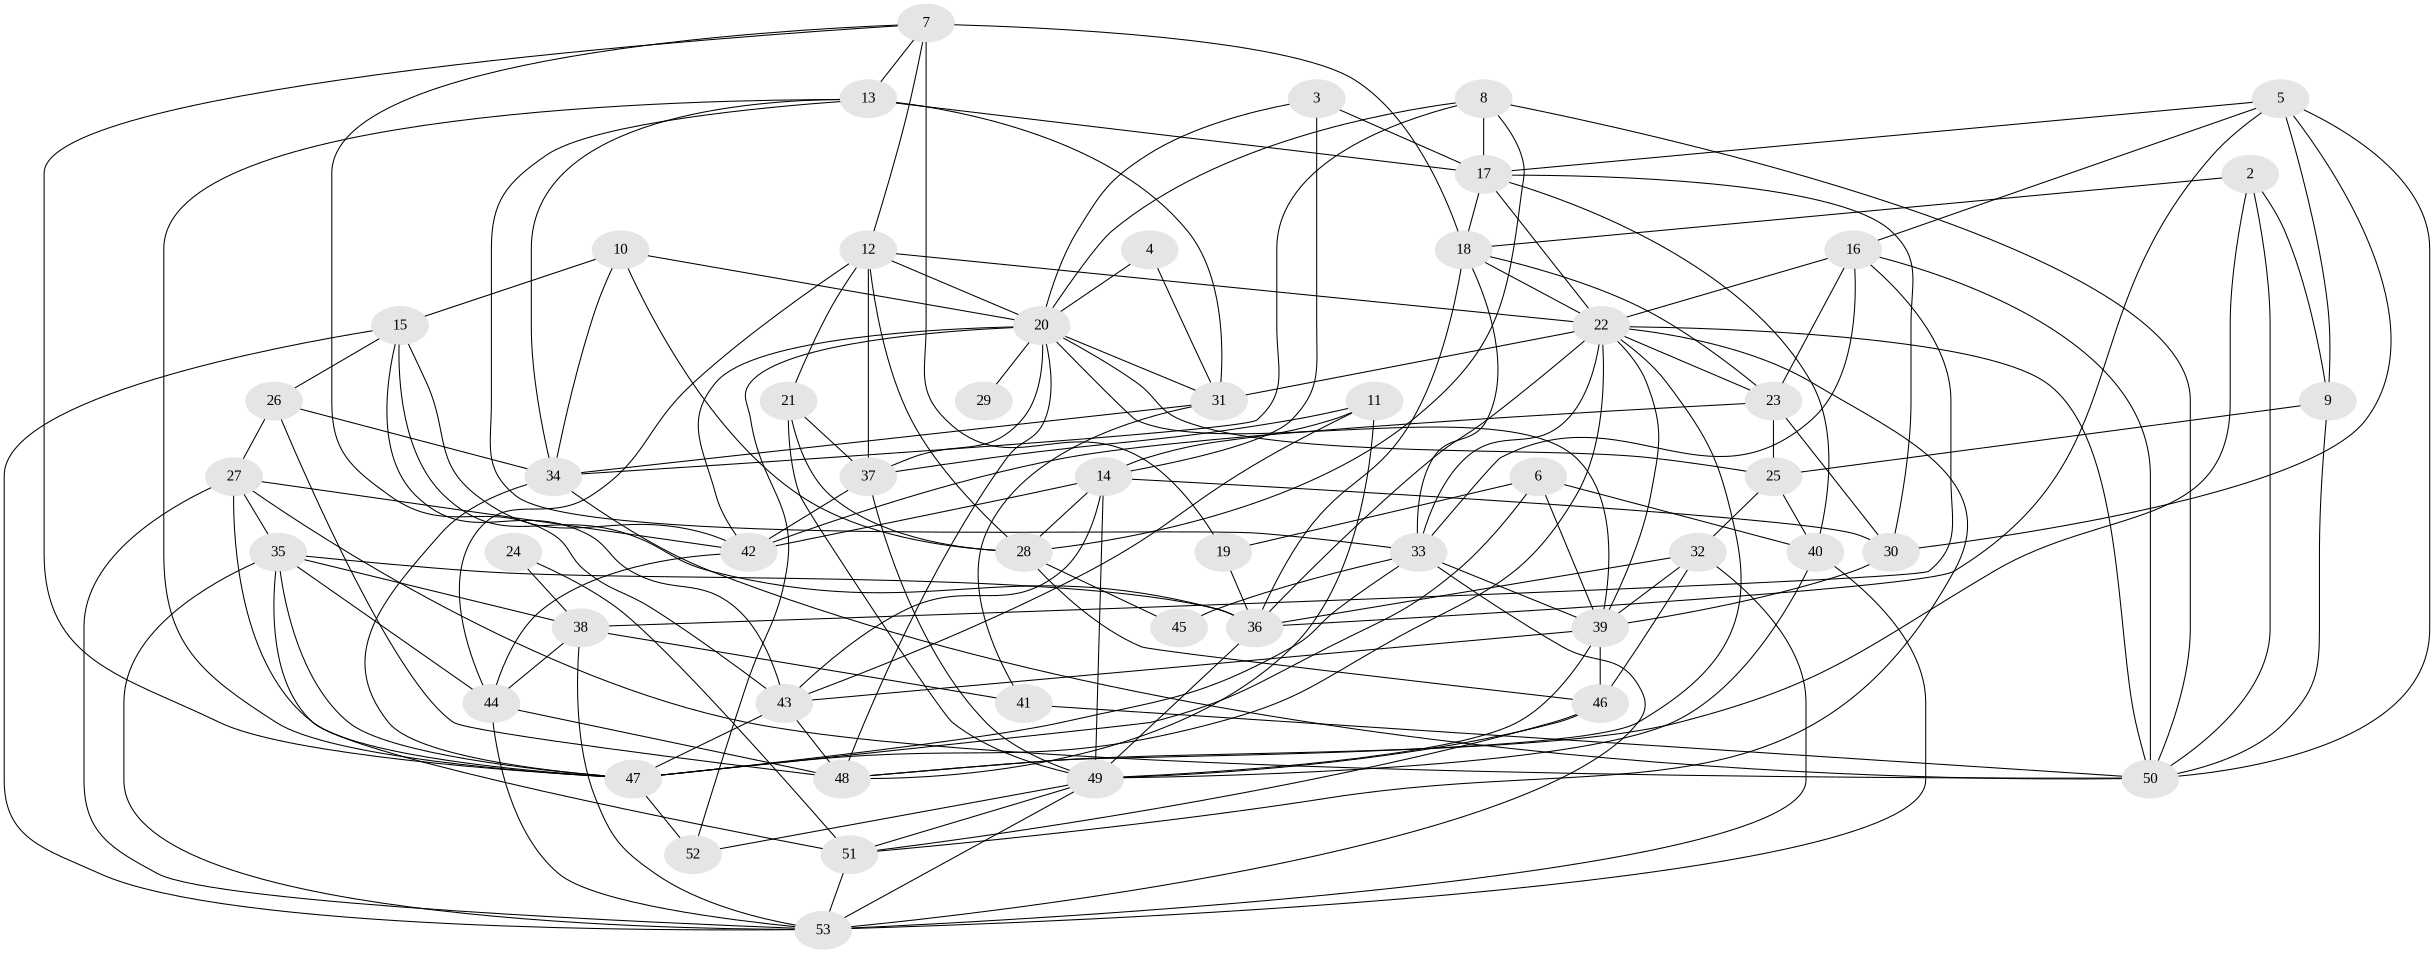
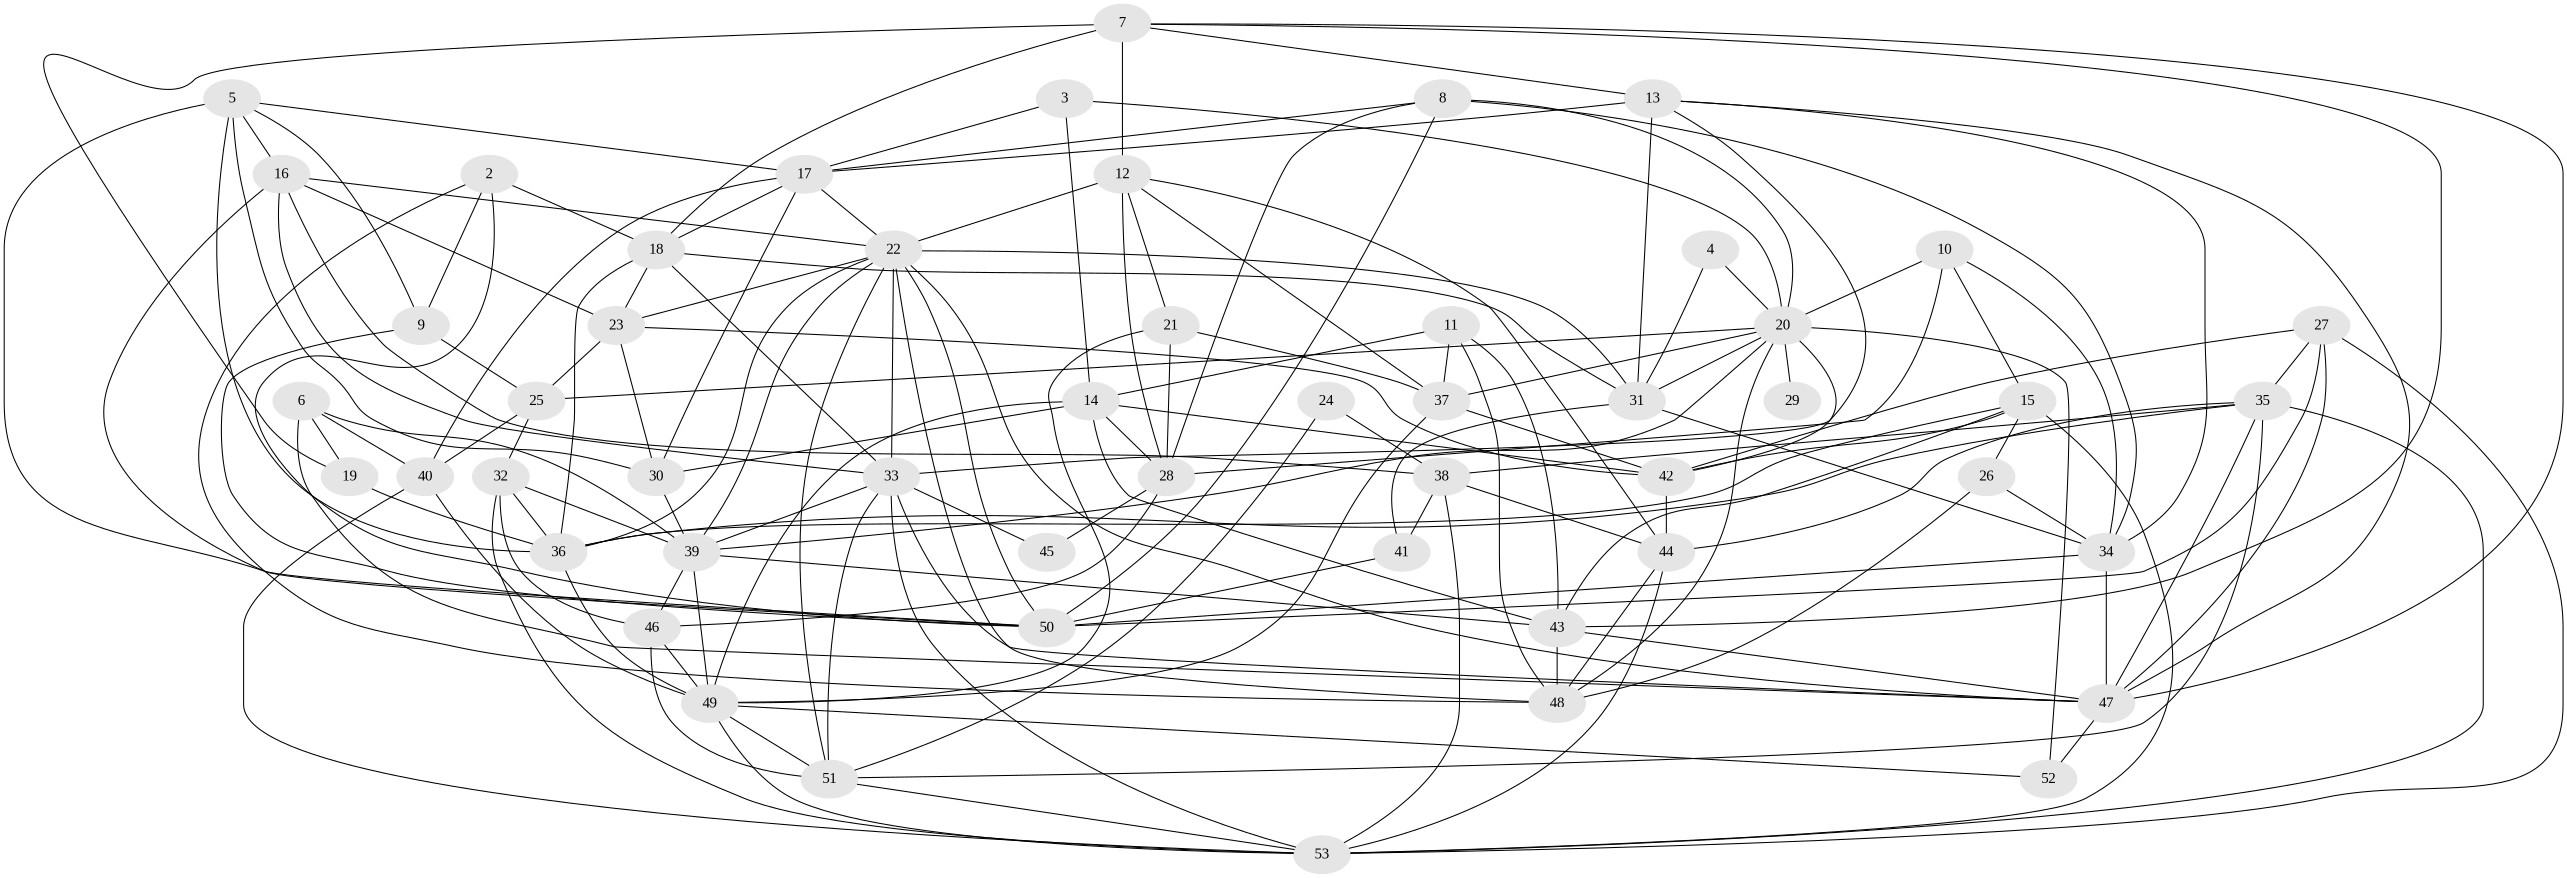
edge "12" -- "20": removed
edge "18" -- "22": now "18" -- "31"
edge "26" -- "27": removed
edge "33" -- "51": added
